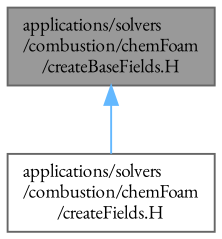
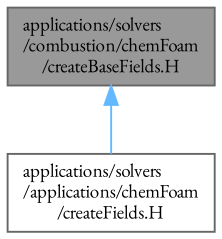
node "applications/solvers /combustion/chemFoam /createFields.H": label "applications/solvers /combustion/chemFoam /createFields.H" -> "applications/solvers /applications/chemFoam /createFields.H"
